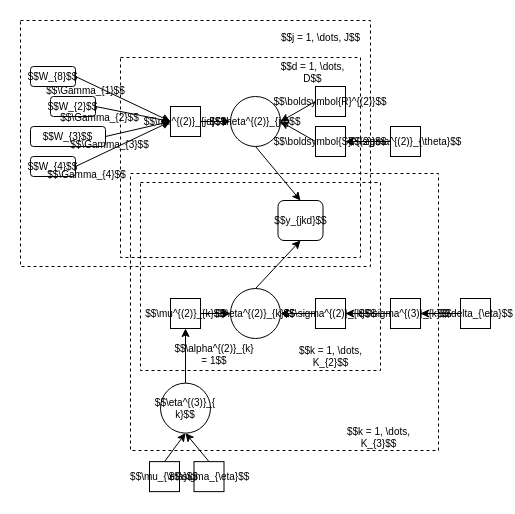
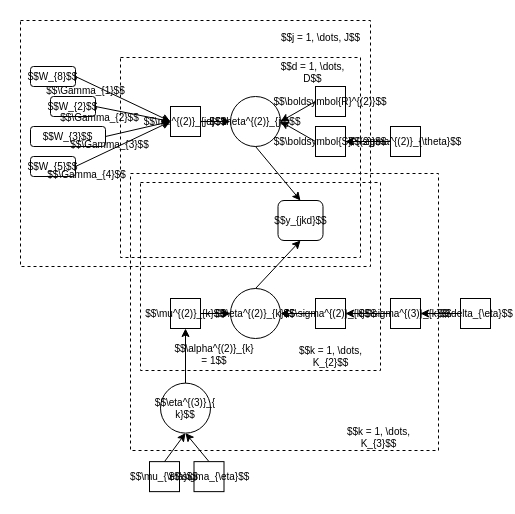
node "$$W_{4}$$": label "$$W_{4}$$" -> "$$W_{5}$$"
